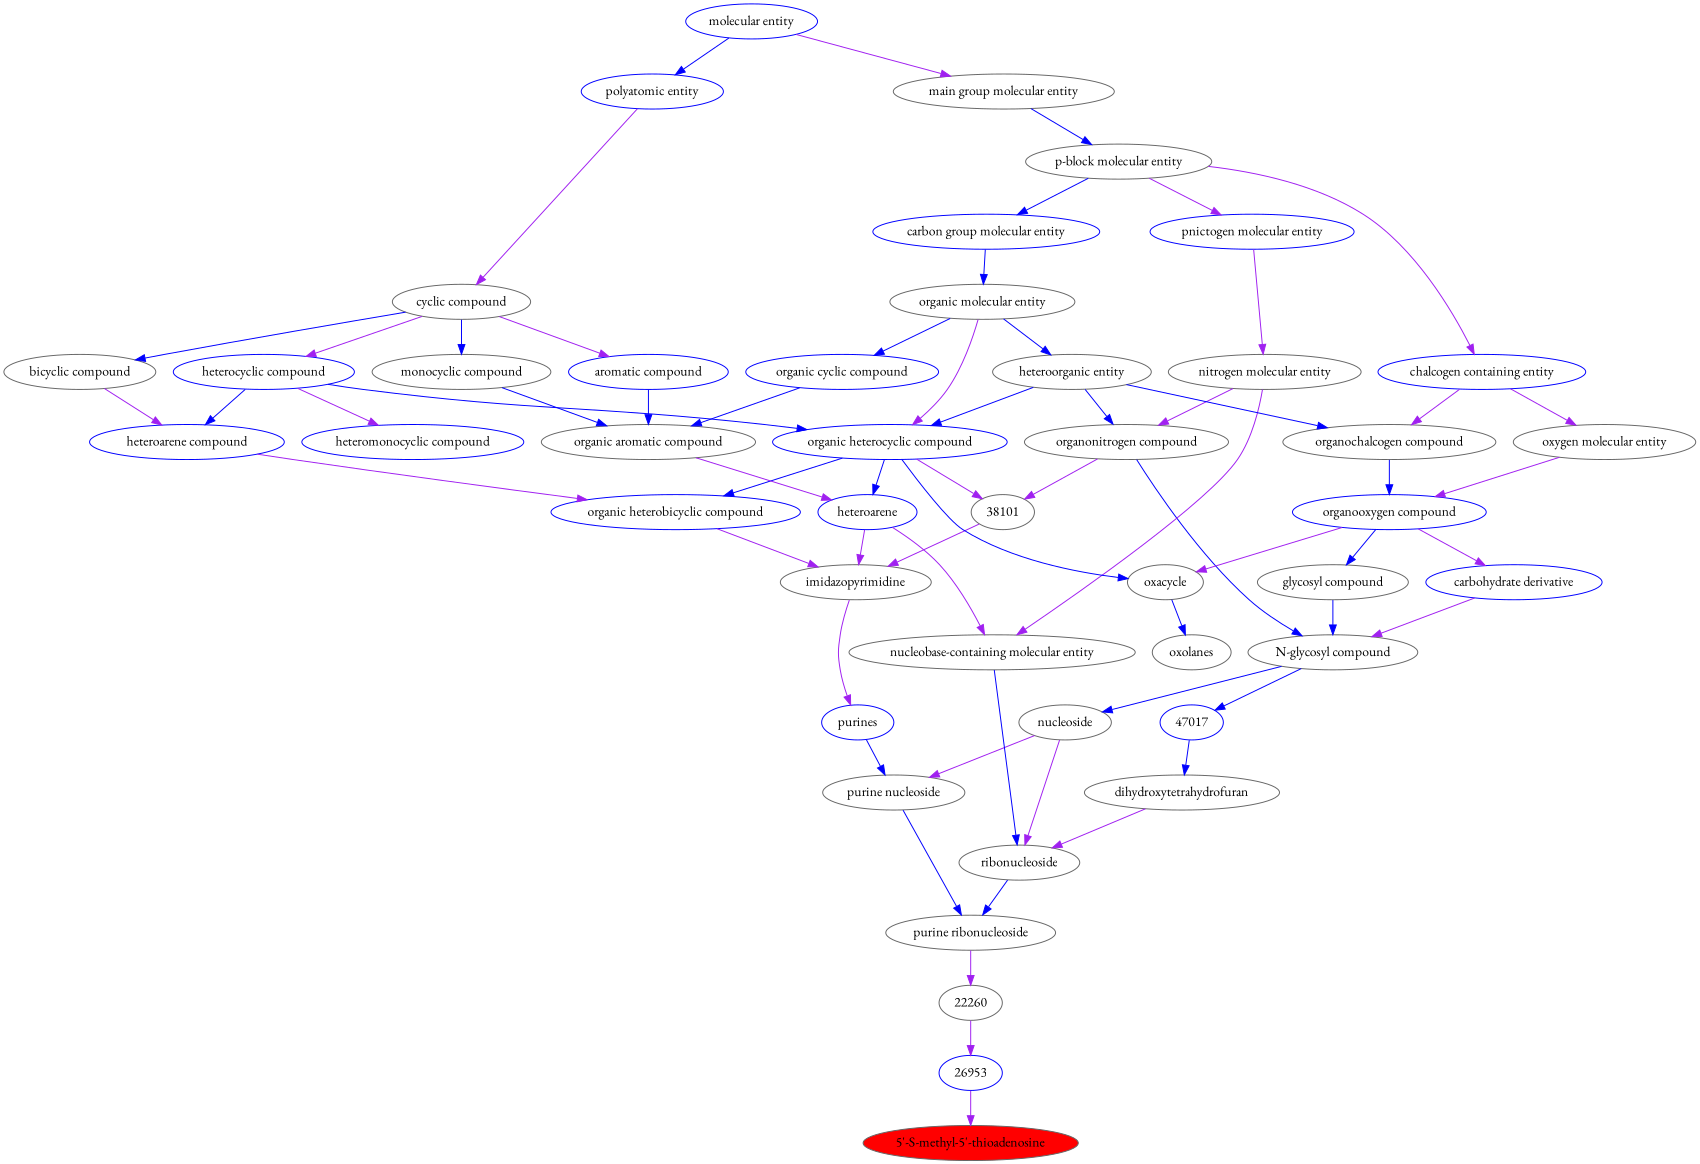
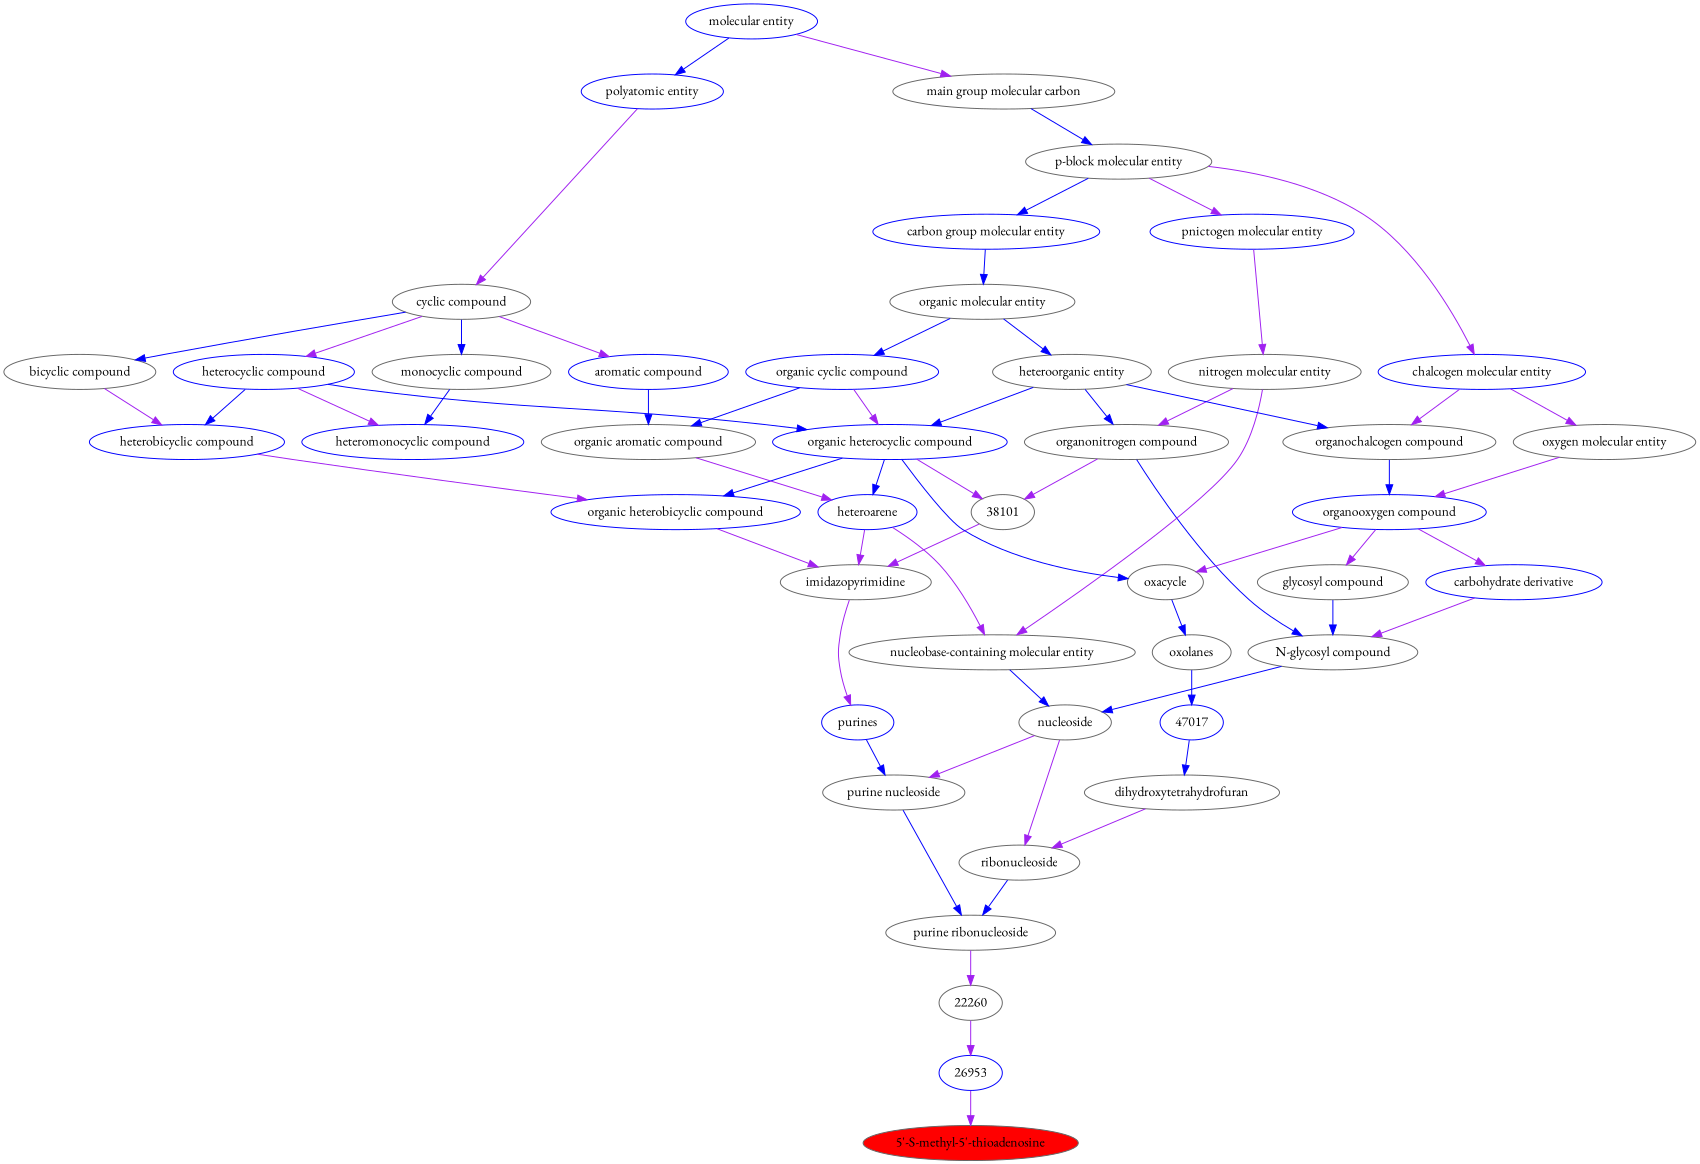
node "main group molecular entity": label "main group molecular entity" -> "main group molecular carbon"
node "chalcogen containing entity": label "chalcogen containing entity" -> "chalcogen molecular entity"
edge "organic molecular entity" -> "organic heterocyclic compound": now "organic cyclic compound" -> "organic heterocyclic compound"
edge "monocyclic compound" -> "organic aromatic compound": now "monocyclic compound" -> "heteromonocyclic compound"
node "heteroarene compound": label "heteroarene compound" -> "heterobicyclic compound"
edge "organooxygen compound" -> "glycosyl compound": color blue -> purple
edge "N-glycosyl compound" -> "47017": now "oxolanes" -> "47017"
edge "nucleobase-containing molecular entity" -> "ribonucleoside": now "nucleobase-containing molecular entity" -> "nucleoside"
